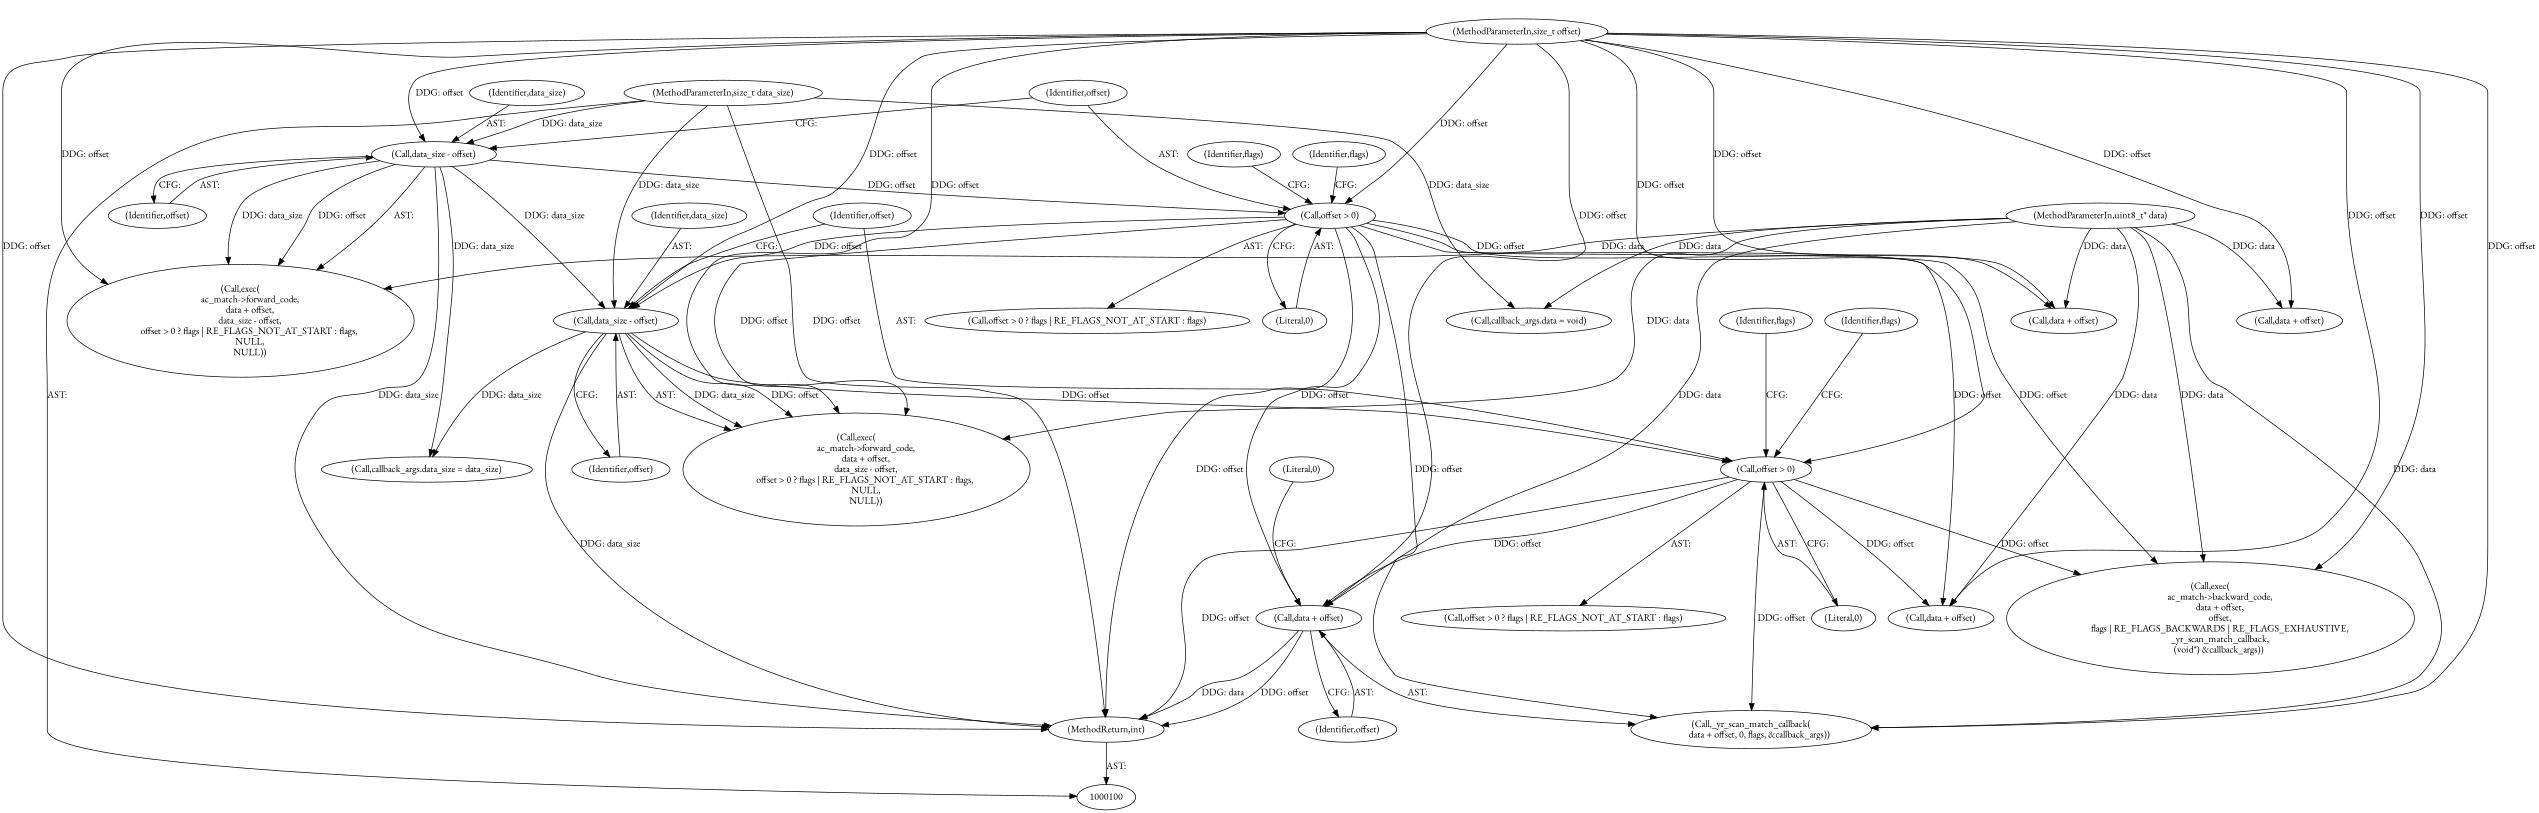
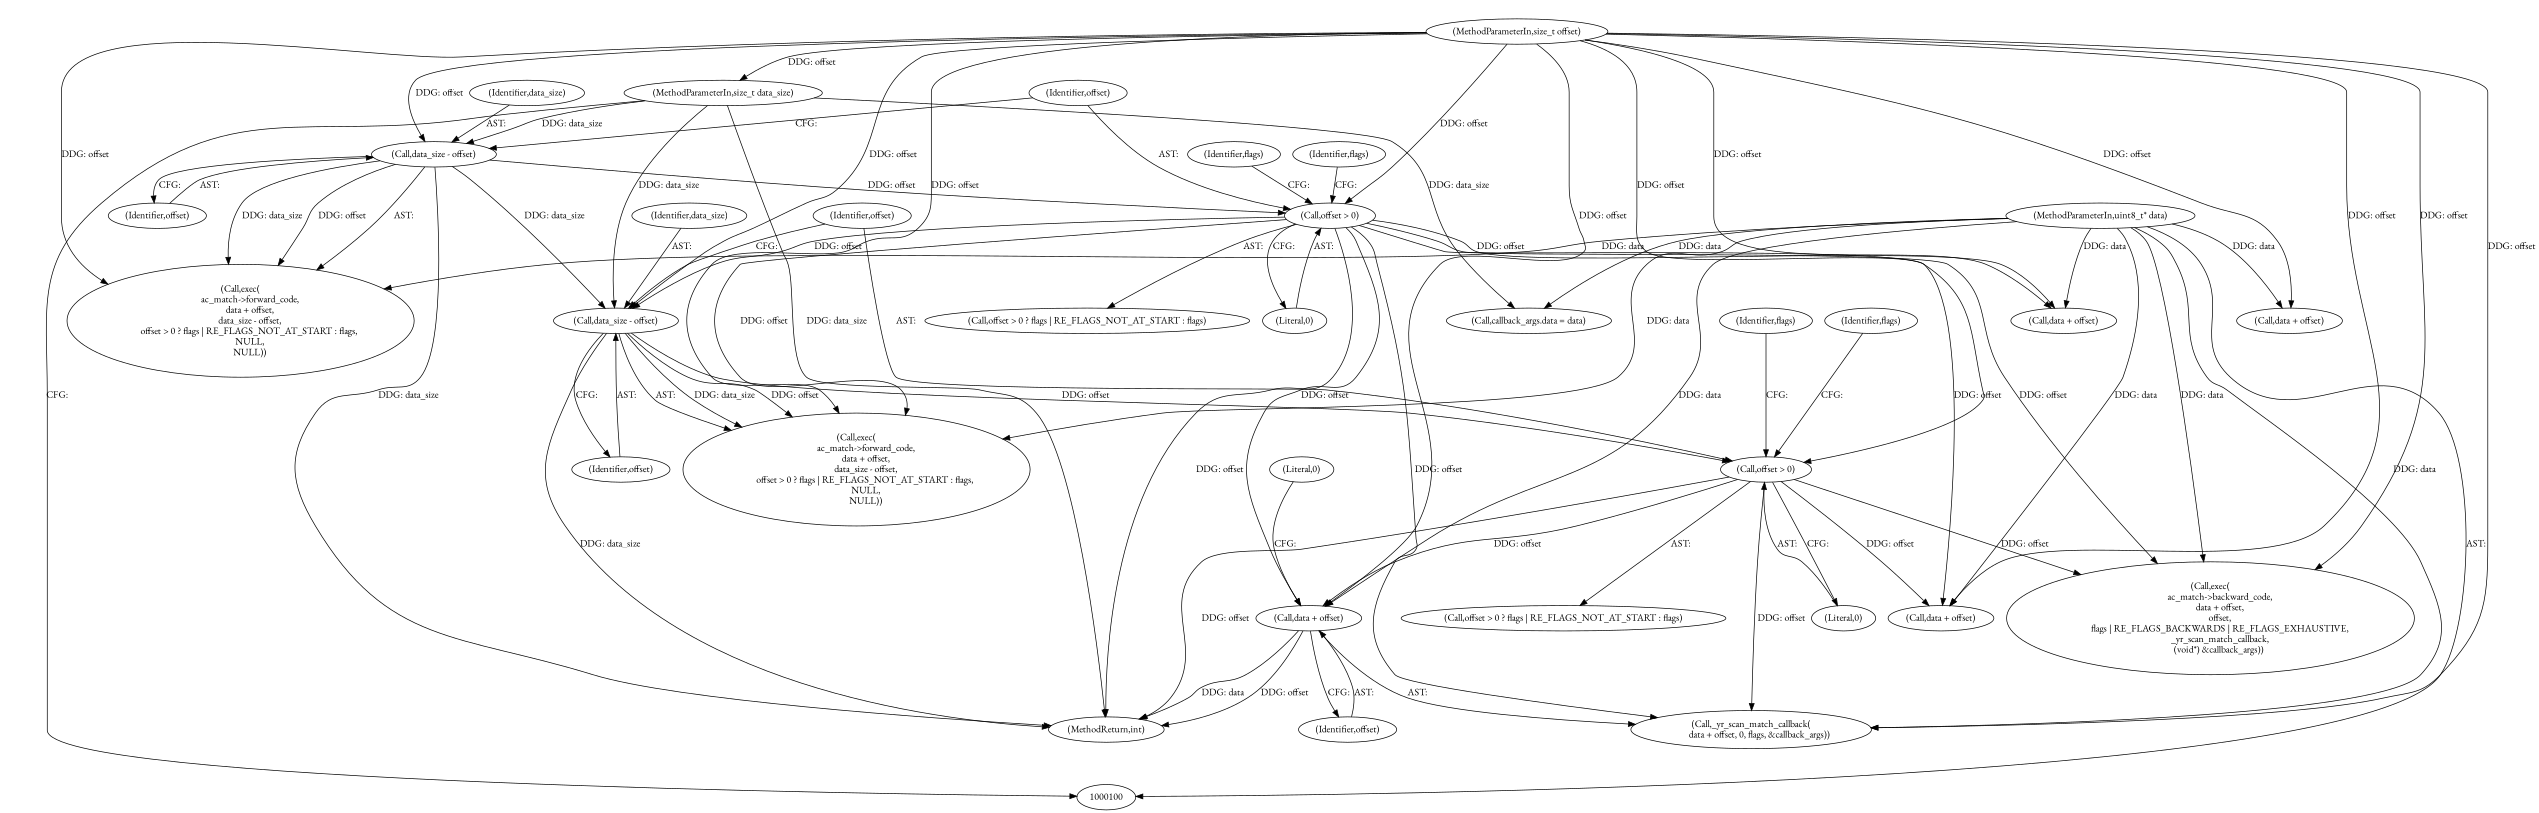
edge "(MethodParameterIn,size_t offset)" -> "(MethodReturn,int)": now "(MethodParameterIn,size_t offset)" -> "(MethodParameterIn,size_t data_size)"
edge "(MethodParameterIn,size_t data_size)" -> "(MethodReturn,int)": label "DDG: offset" -> "DDG: data_size"
node "(Call,callback_args.data = void)": label "(Call,callback_args.data = void)" -> "(Call,callback_args.data = data)"
edge "(MethodParameterIn,size_t data_size)" -> "1000100": label "AST: " -> "CFG: "
node "(Call,callback_args.data_size = data_size)": removed
edge "(MethodReturn,int)" -> "1000100": now "(MethodParameterIn,uint8_t* data)" -> "1000100"
